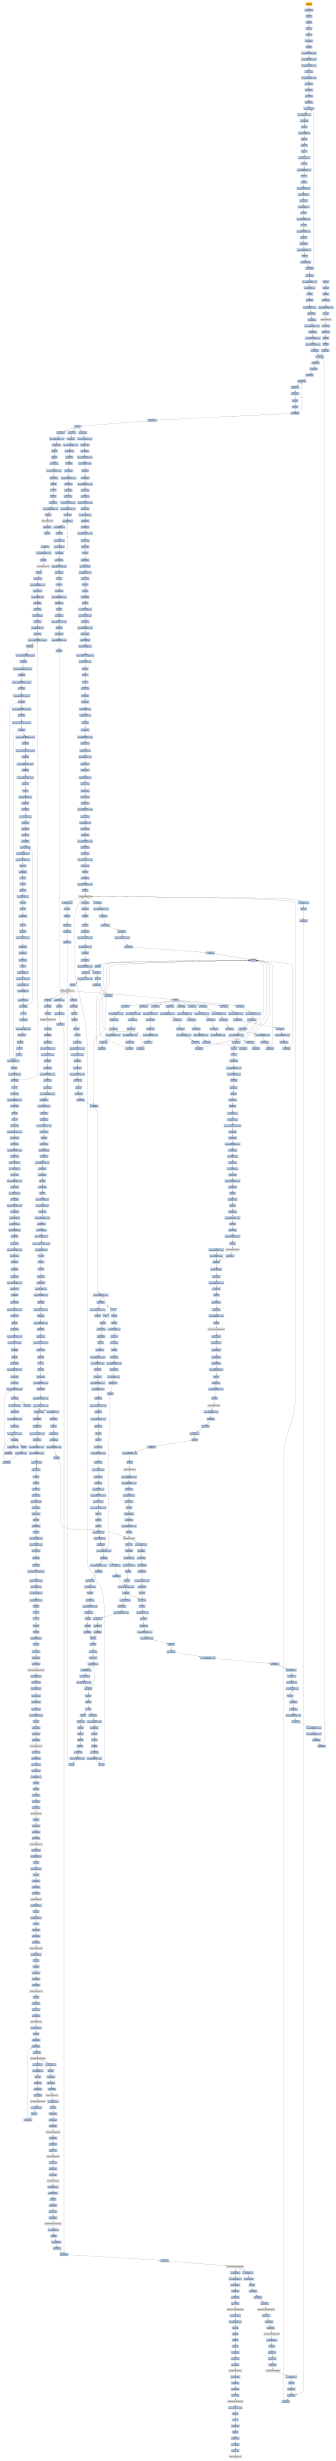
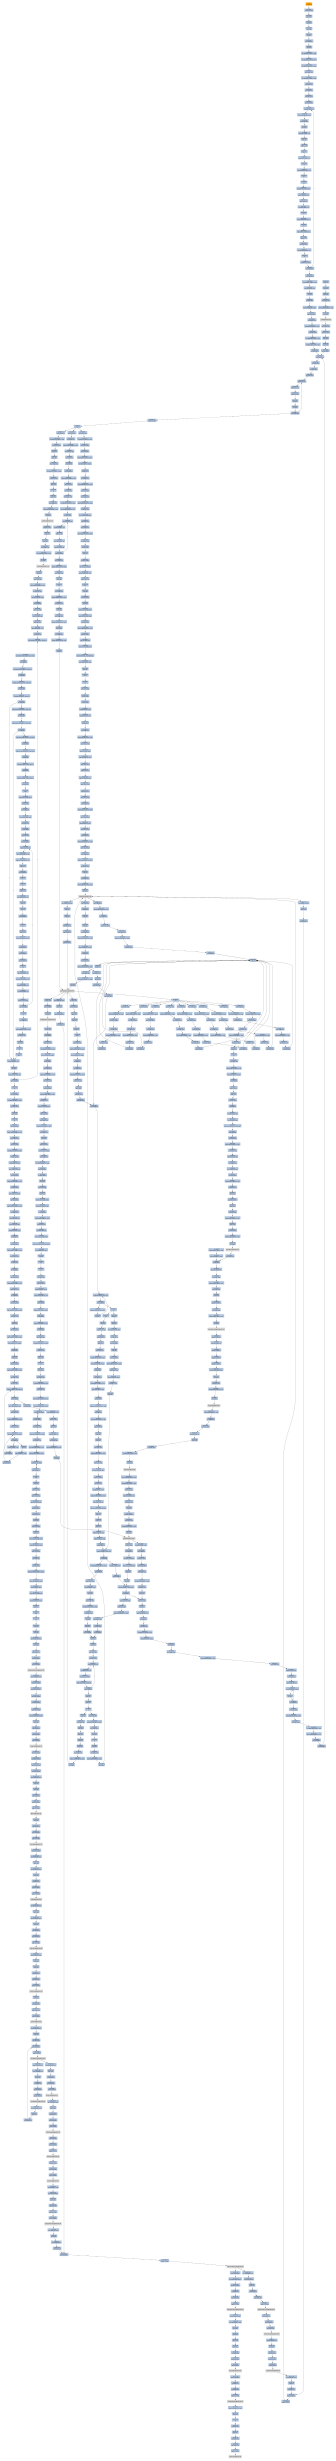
node "0x00404422 pushl %edi": added
node "0x004044aa je 0x0040453f": removed
